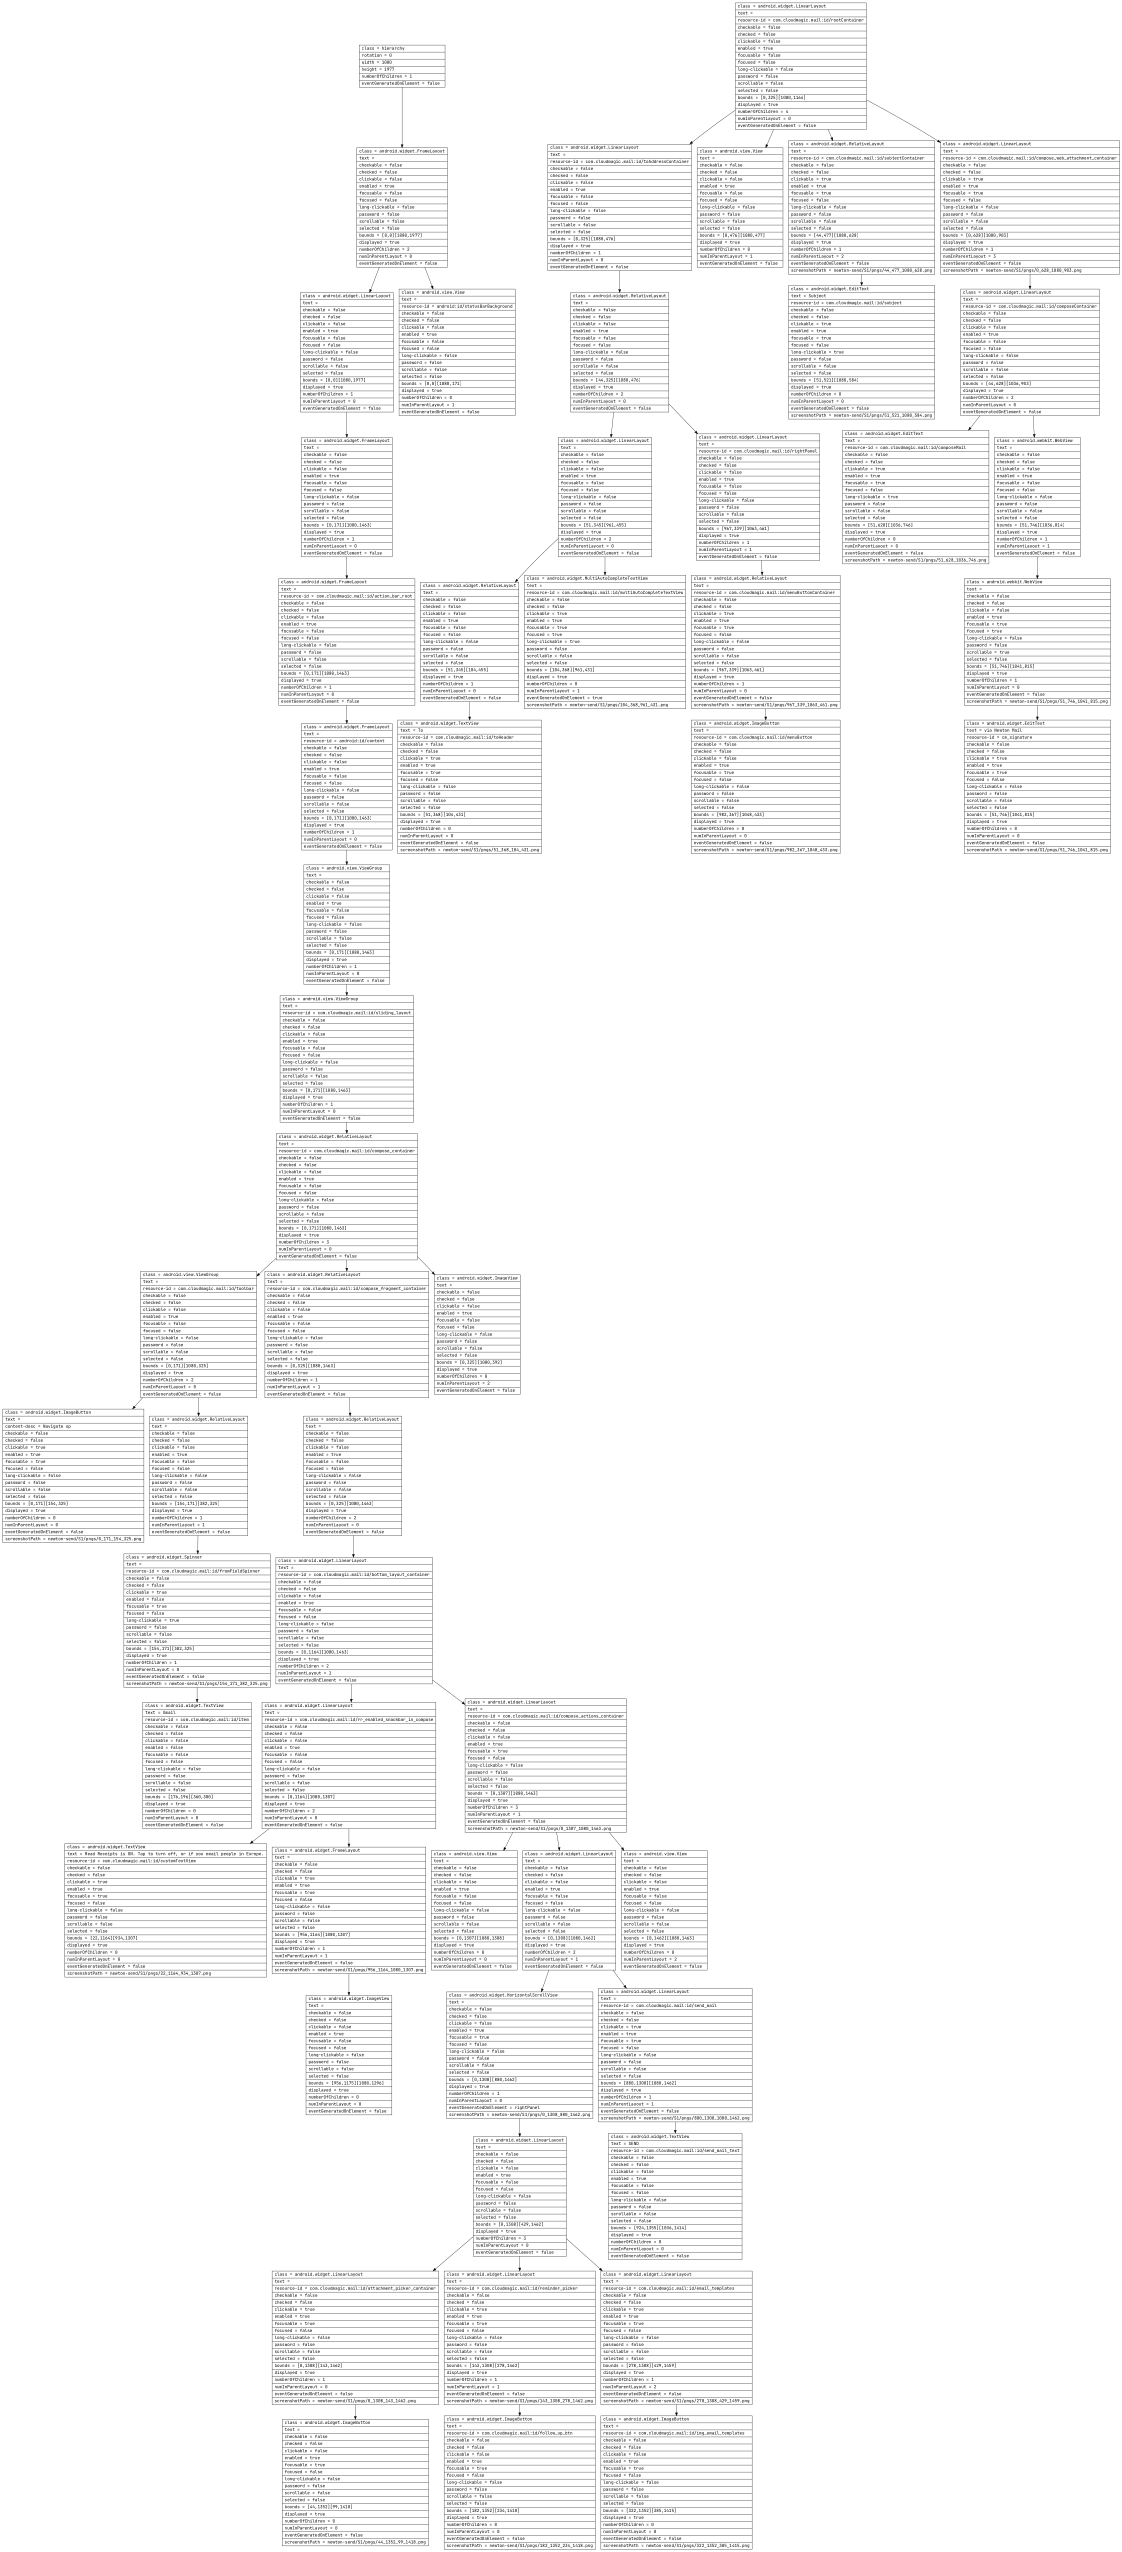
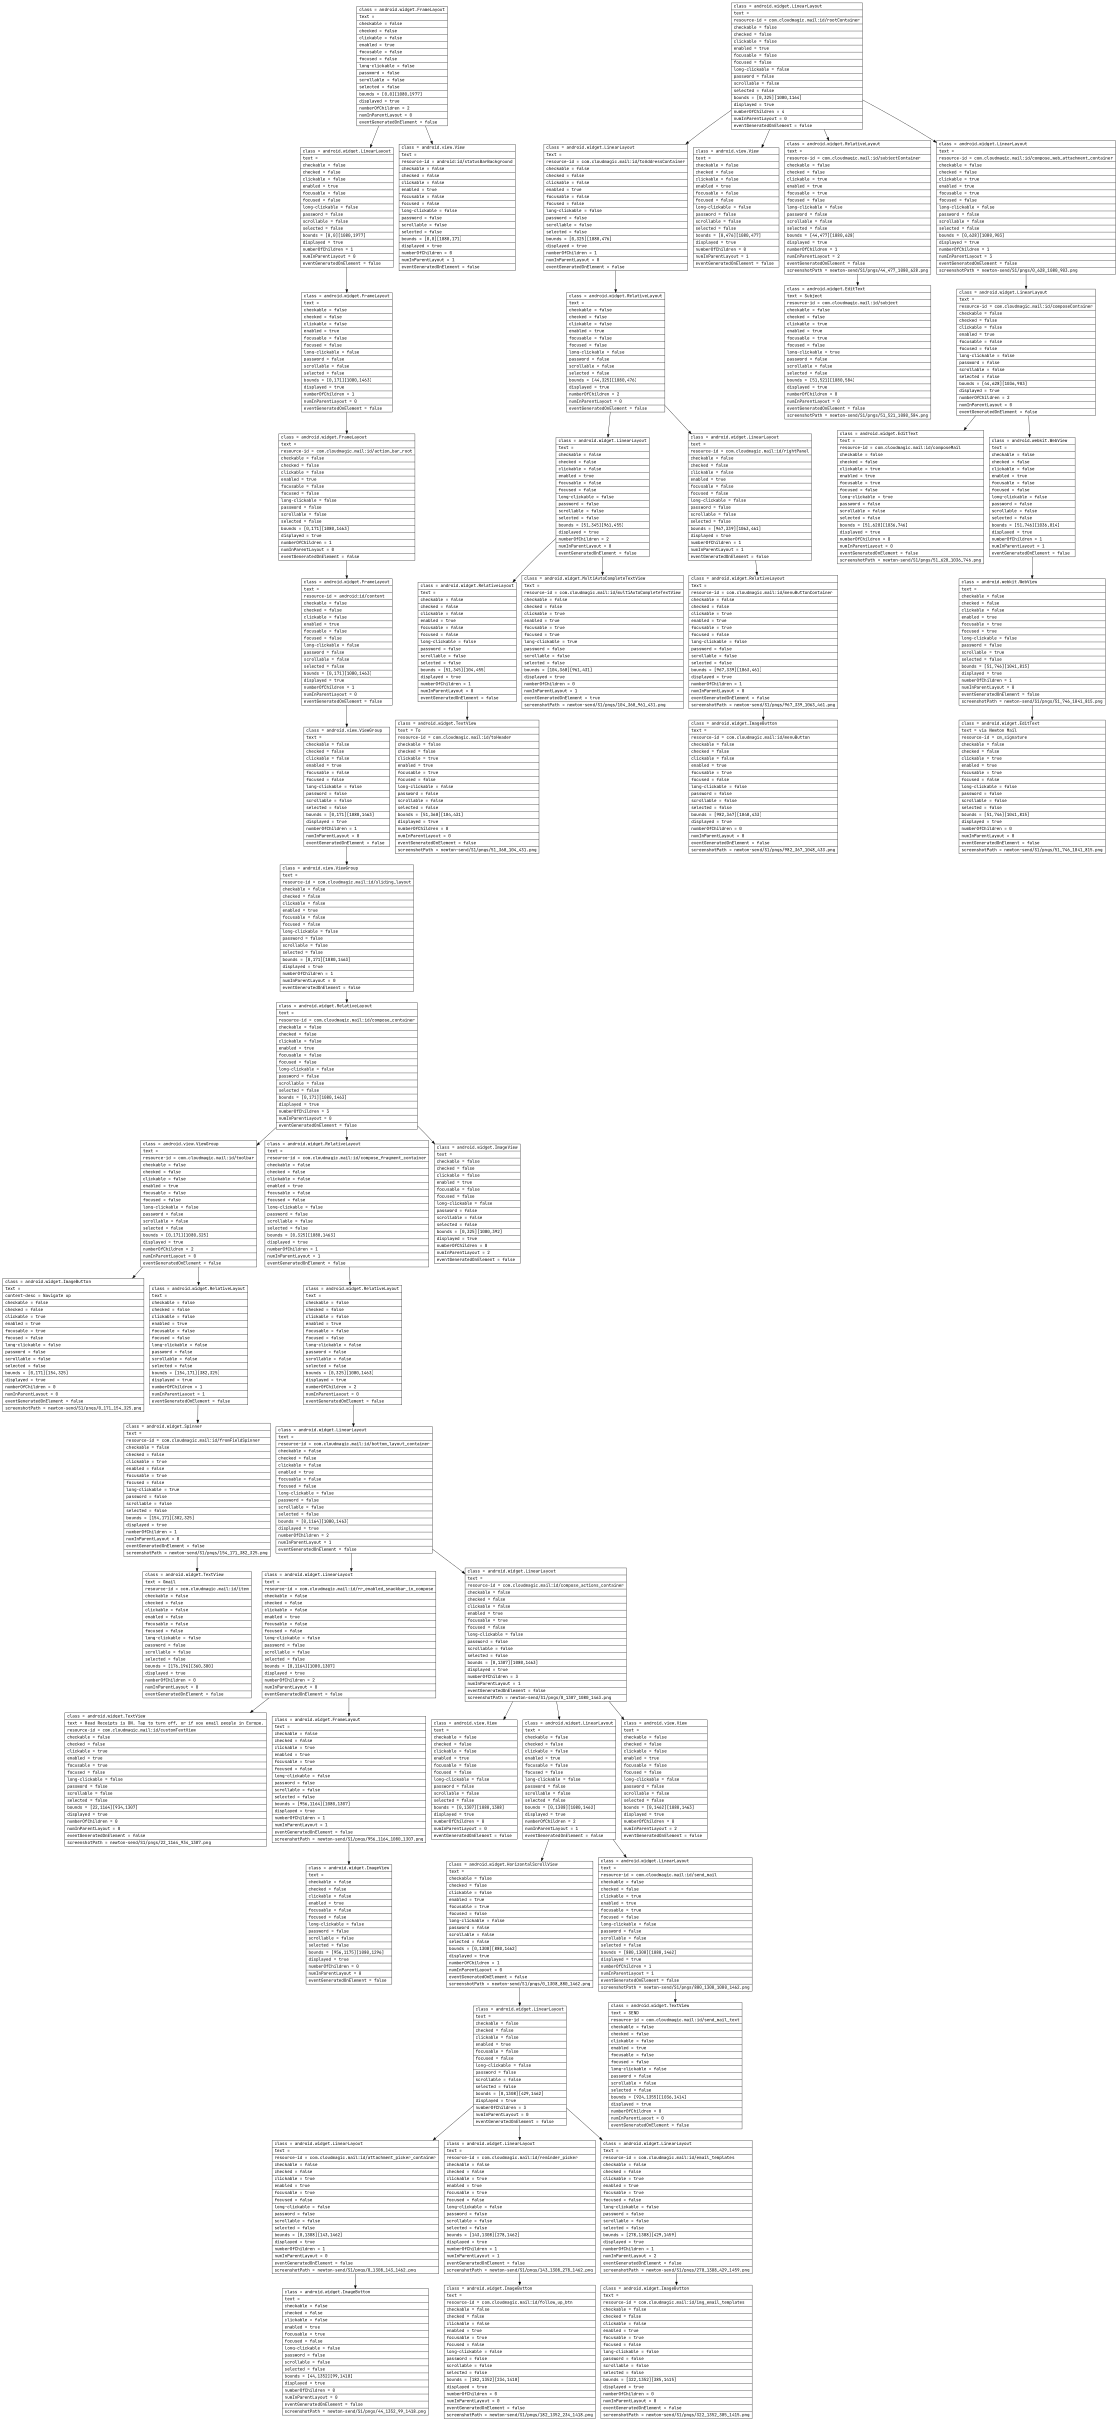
node "class = hierarchy": removed
node "class = android.widget.HorizontalScrollView": text "eventGeneratedOnElement = rightPanel" -> "eventGeneratedOnElement = false"
